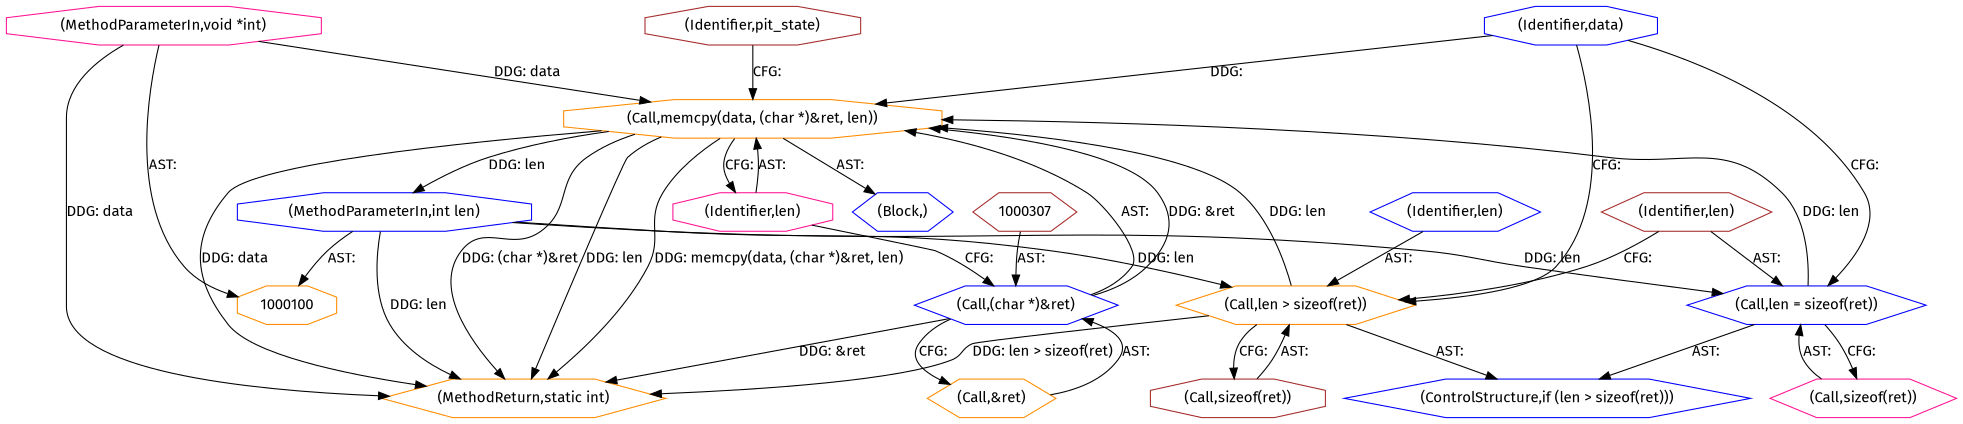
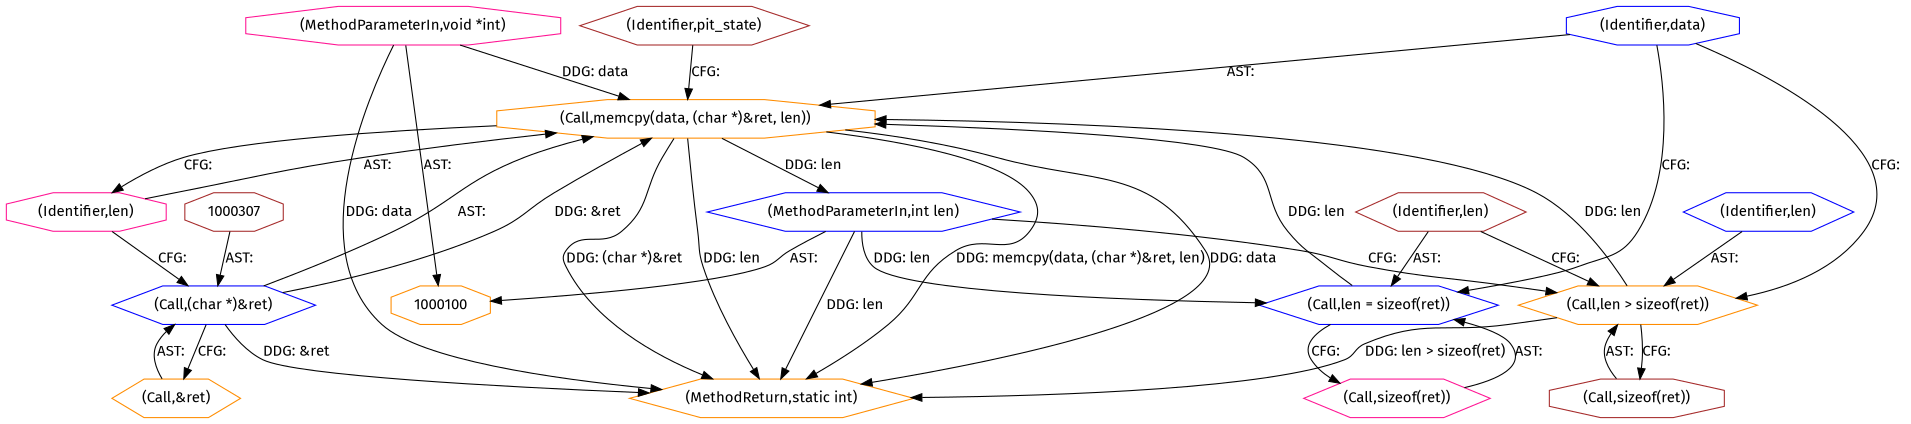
node "(Identifier,pit_state)": shape octagon -> hexagon
edge "(Identifier,data)" -> "(Call,memcpy(data, (char *)&ret, len))": label "DDG: " -> "AST: "
node "(MethodParameterIn,int len)": shape octagon -> hexagon
node "(Block,)": removed
node "1000307": shape hexagon -> octagon
edge "(MethodParameterIn,int len)" -> "(Call,len > sizeof(ret))": label "DDG: len" -> "CFG: "
node "(ControlStructure,if (len > sizeof(ret)))": removed
